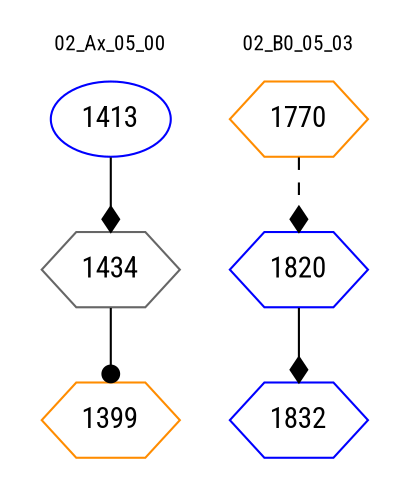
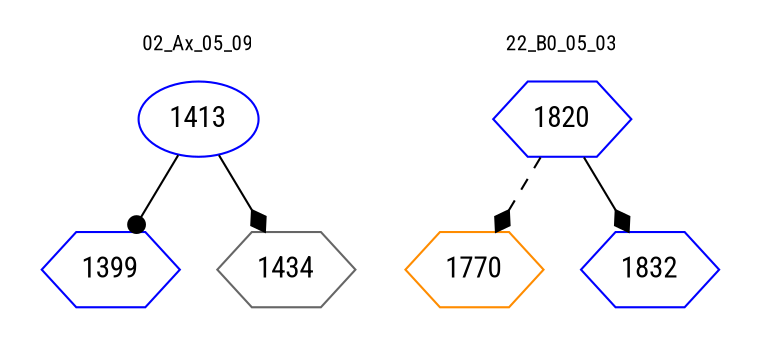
cluster "02_Ax_05_00": label "02_Ax_05_00" -> "02_Ax_05_09"
cluster "02_B0_05_03": label "02_B0_05_03" -> "22_B0_05_03"
edge "1770" -> "1820": reversed
edge "1434" -> "1399": now "1413" -> "1399"
node "1399": color darkorange -> blue
